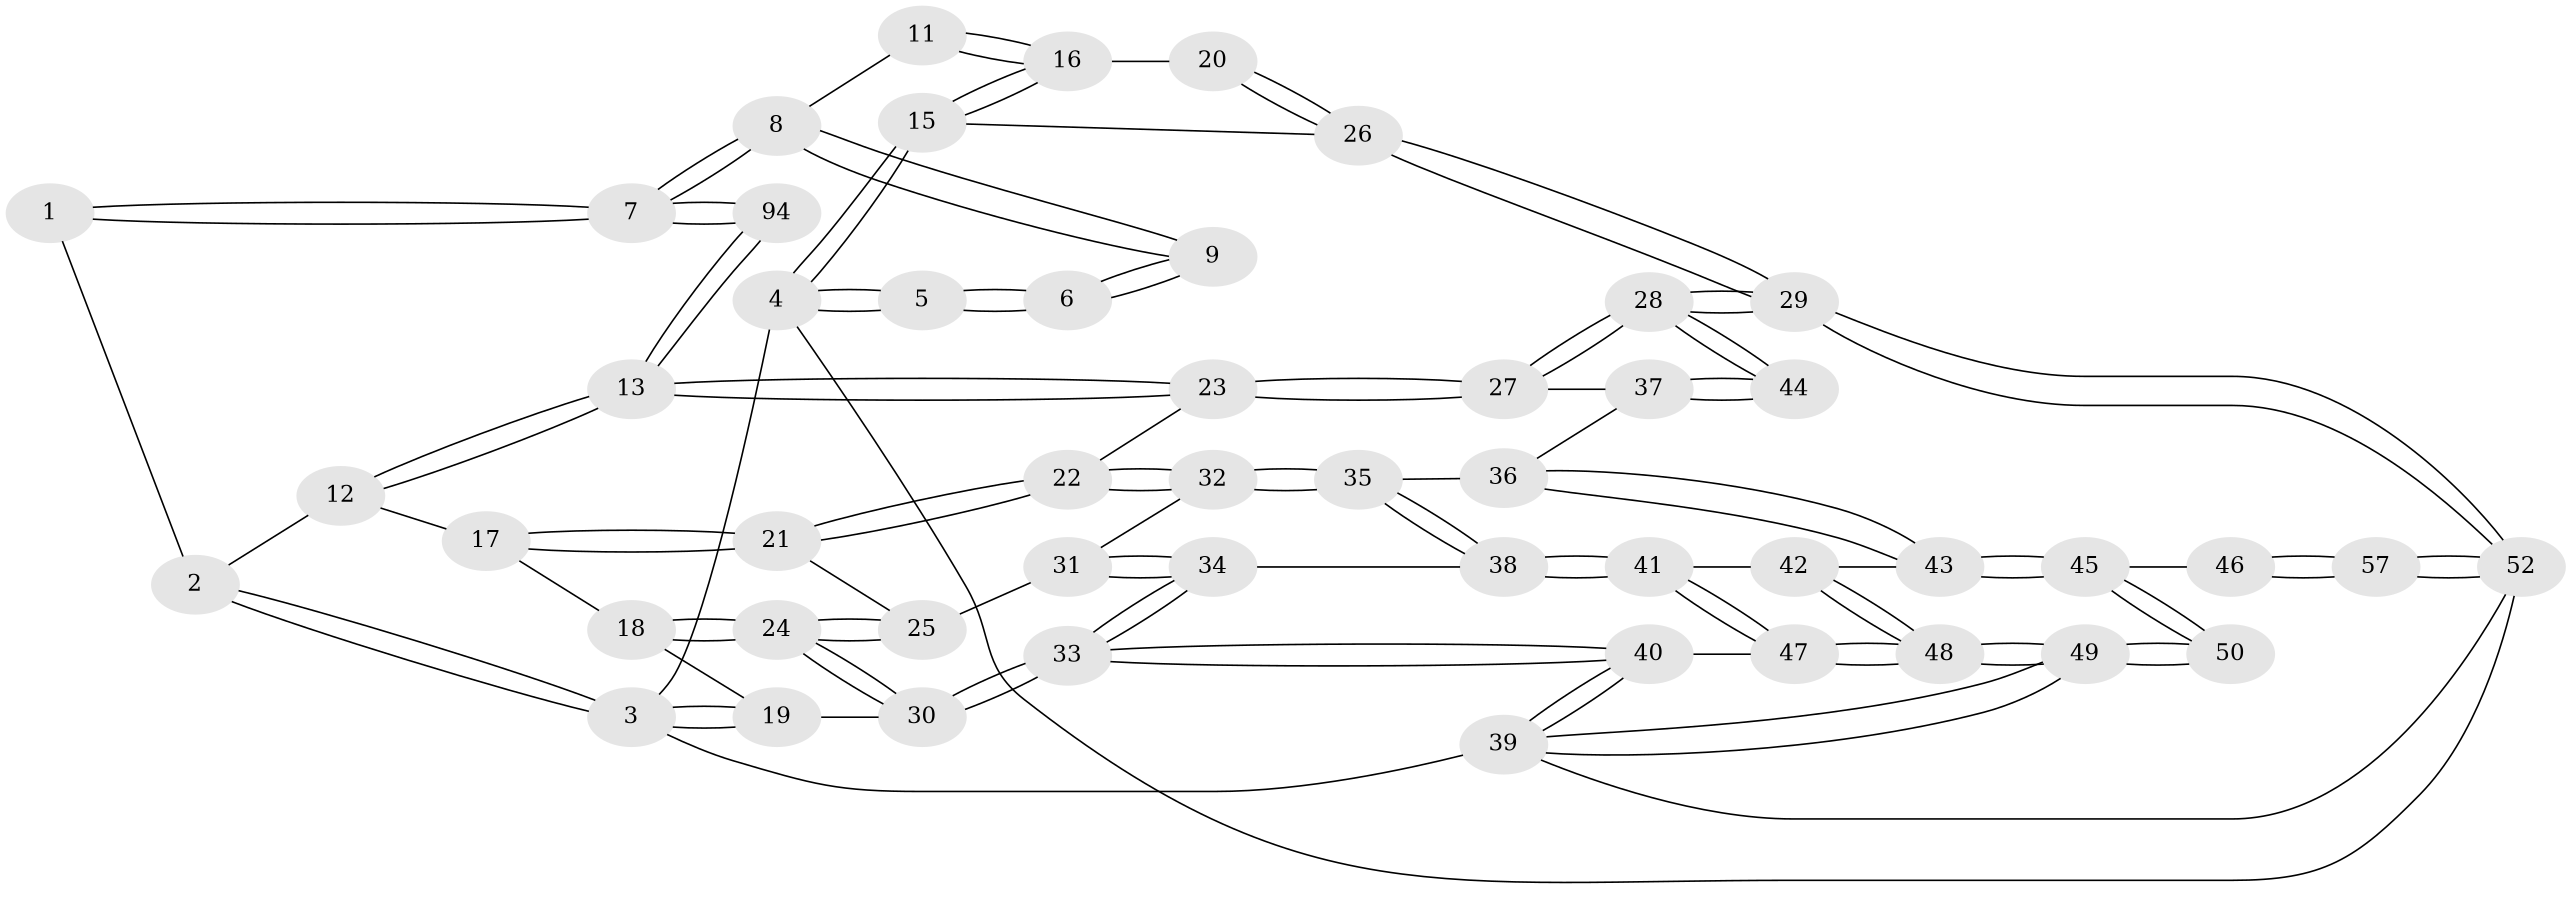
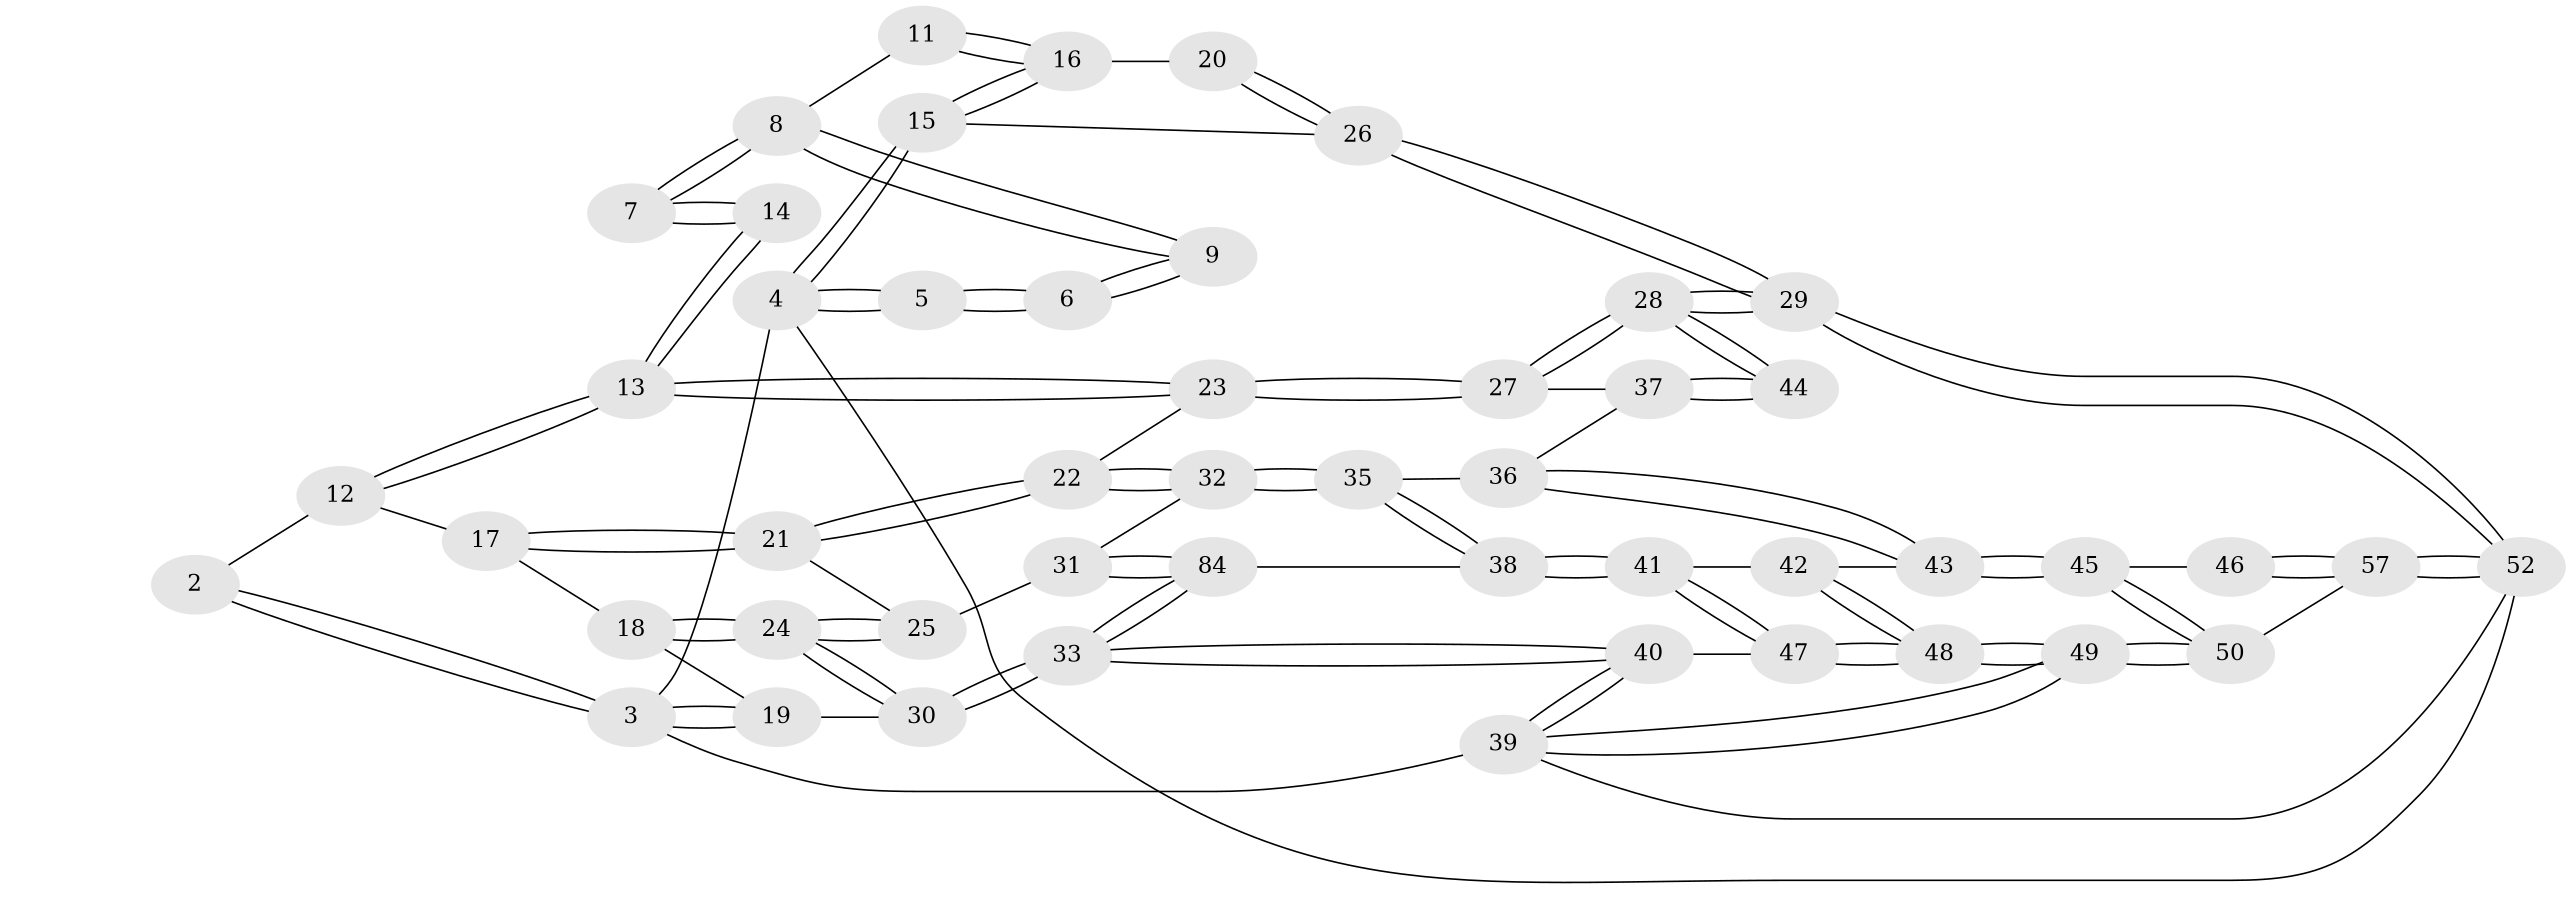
node "1": removed
node "94": label "94" -> "14"
node "34": label "34" -> "84"
edge "57" -- "50": added
